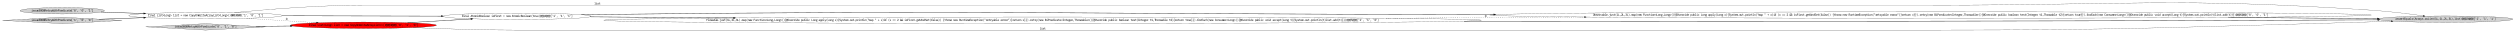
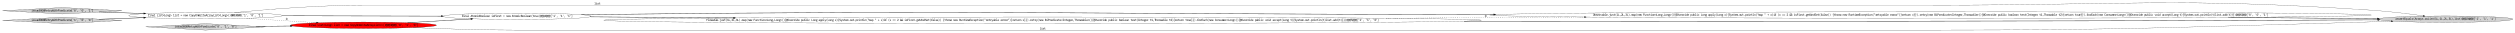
node "issue3008RetryWithPredicate['0', '0', '1']": shape ellipse -> diamond
